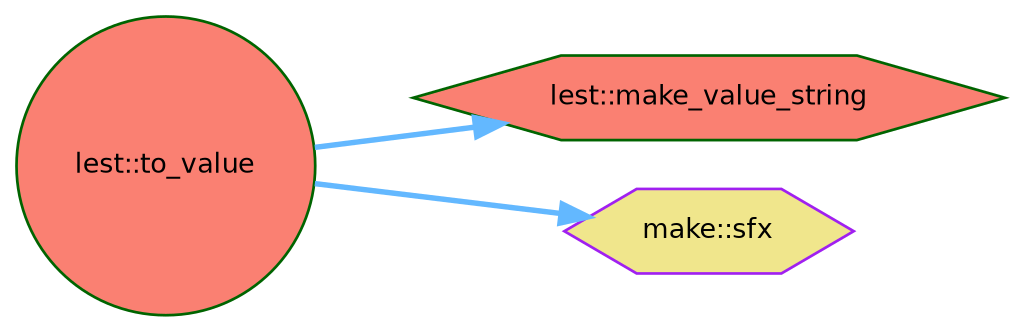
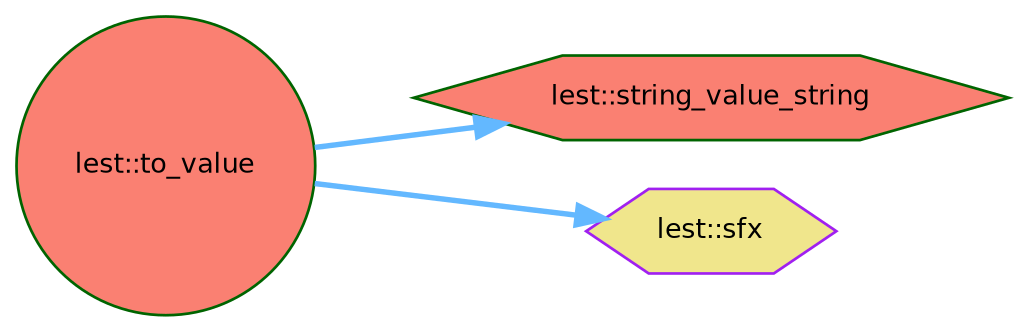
node "lest::make_value_string": label "lest::make_value_string" -> "lest::string_value_string"
node "make::sfx": label "make::sfx" -> "lest::sfx"
